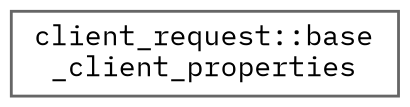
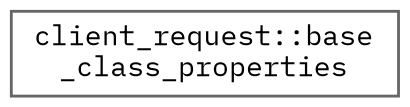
node "client_request::base _client_properties": label "client_request::base _client_properties" -> "client_request::base _class_properties"
